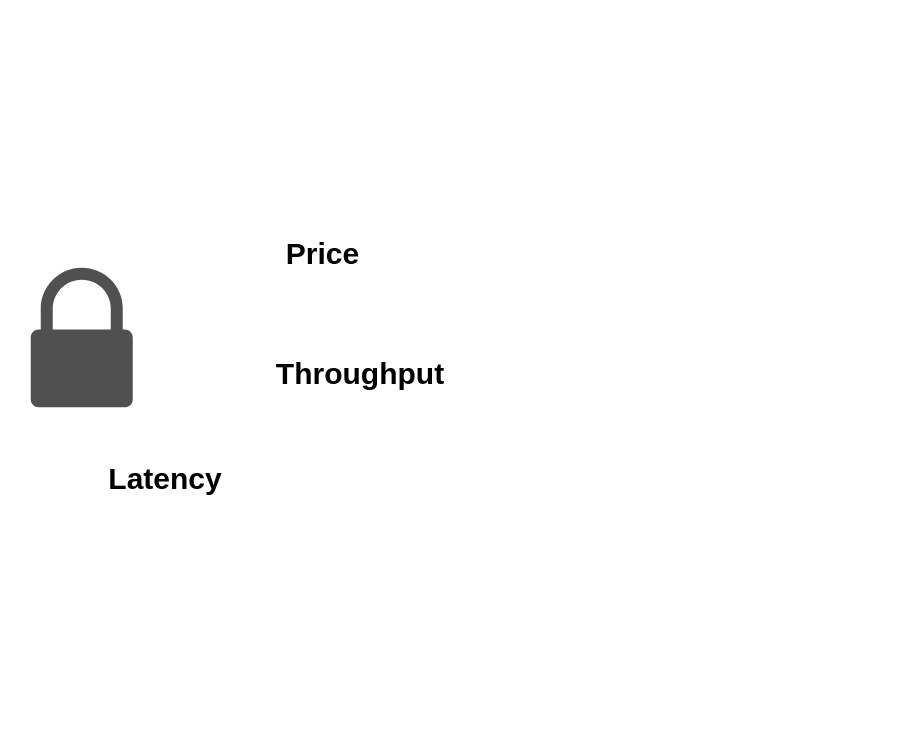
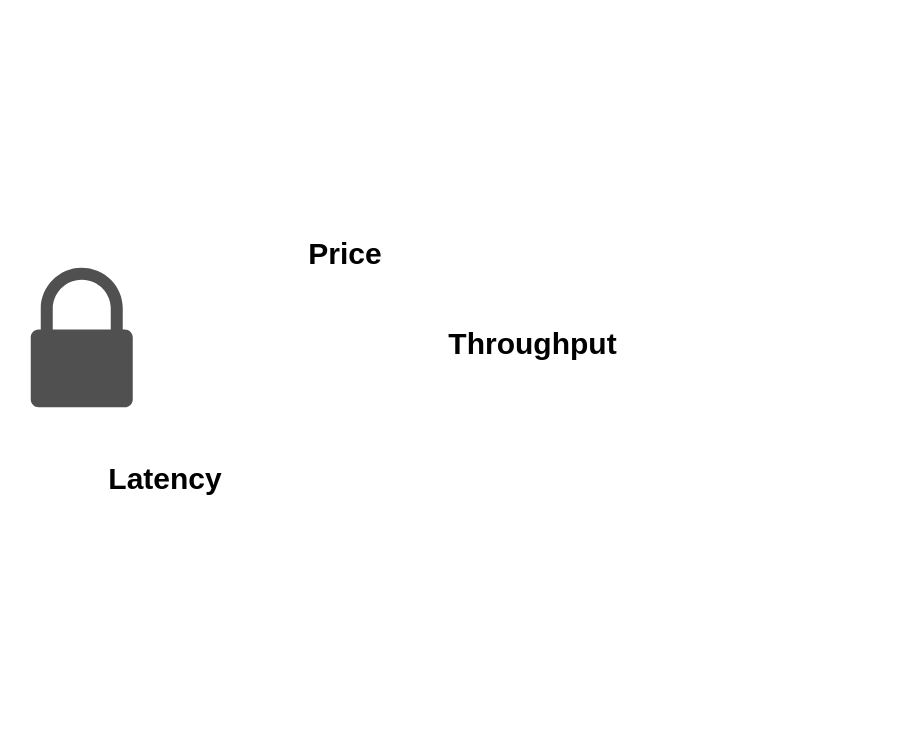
node "Price": moved (323, 253) -> (346, 253)
node "Throughput": moved (361, 373) -> (533, 343)
